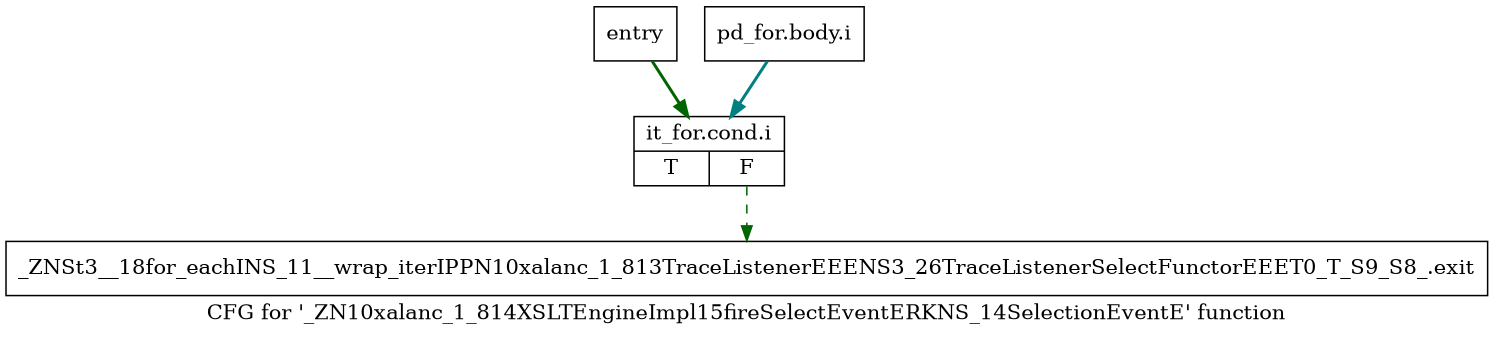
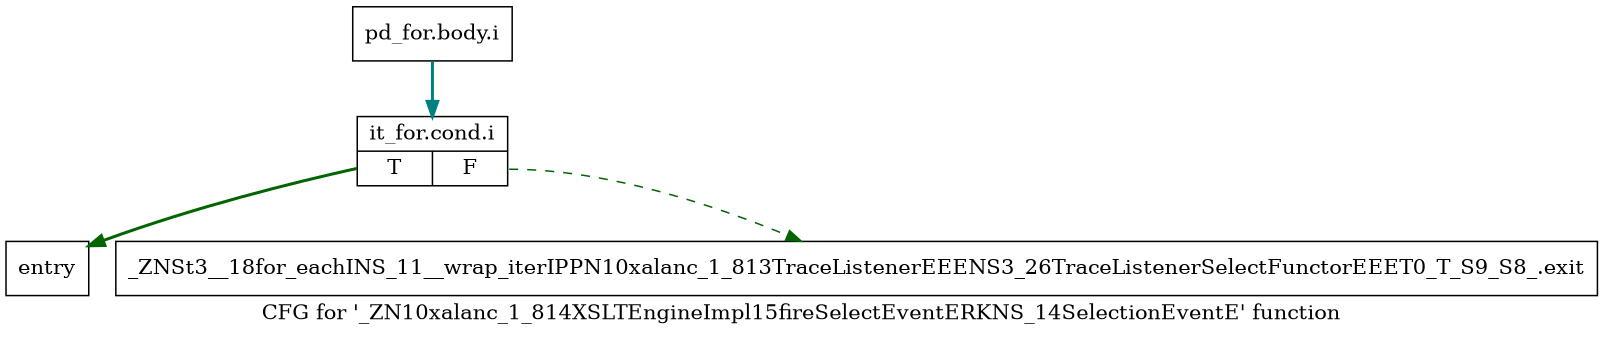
edge "entry" -> "it_for.cond.i": reversed
